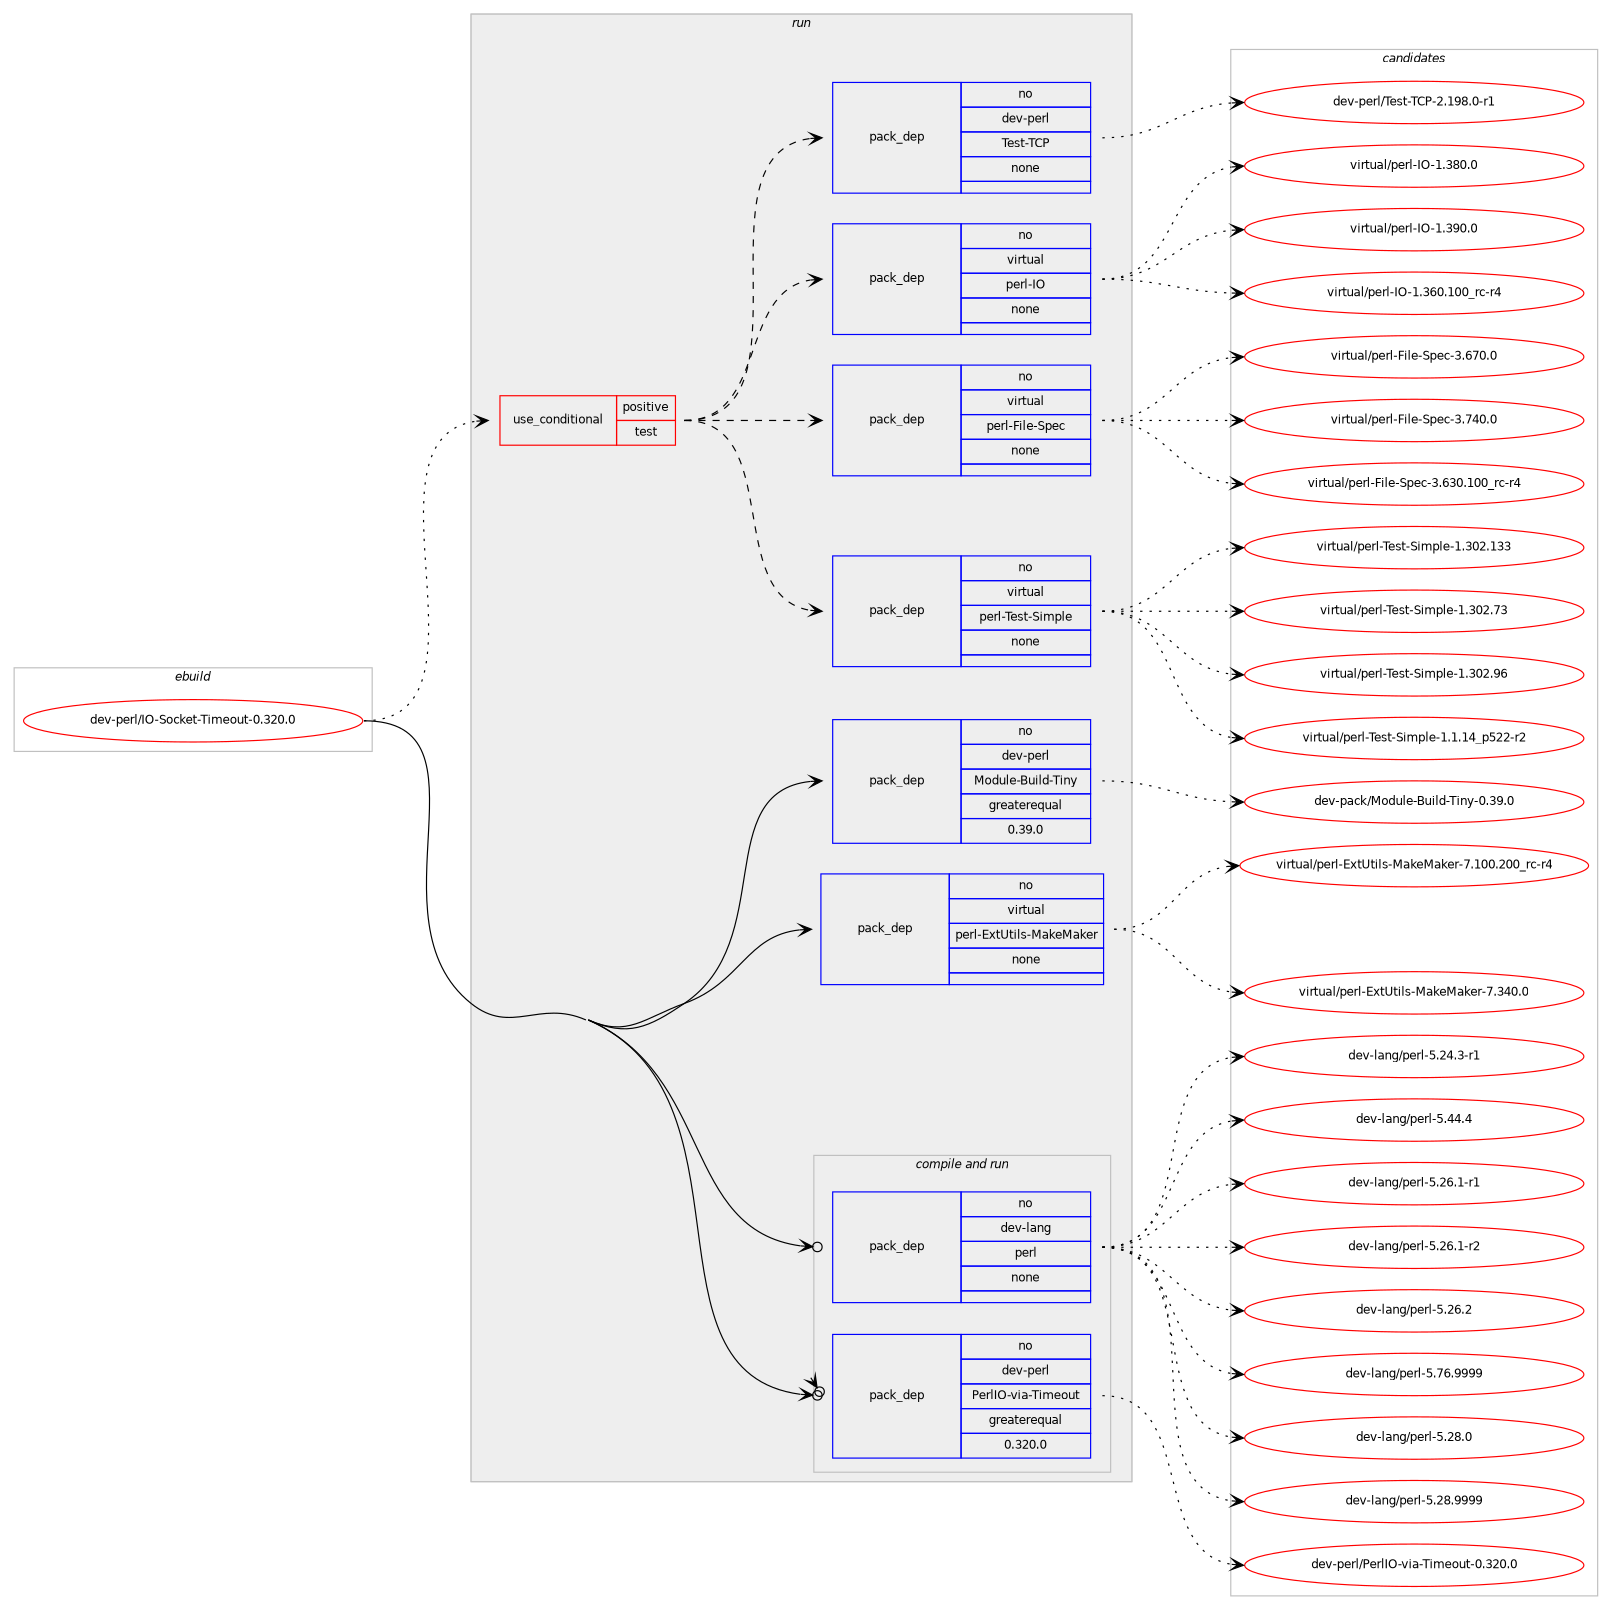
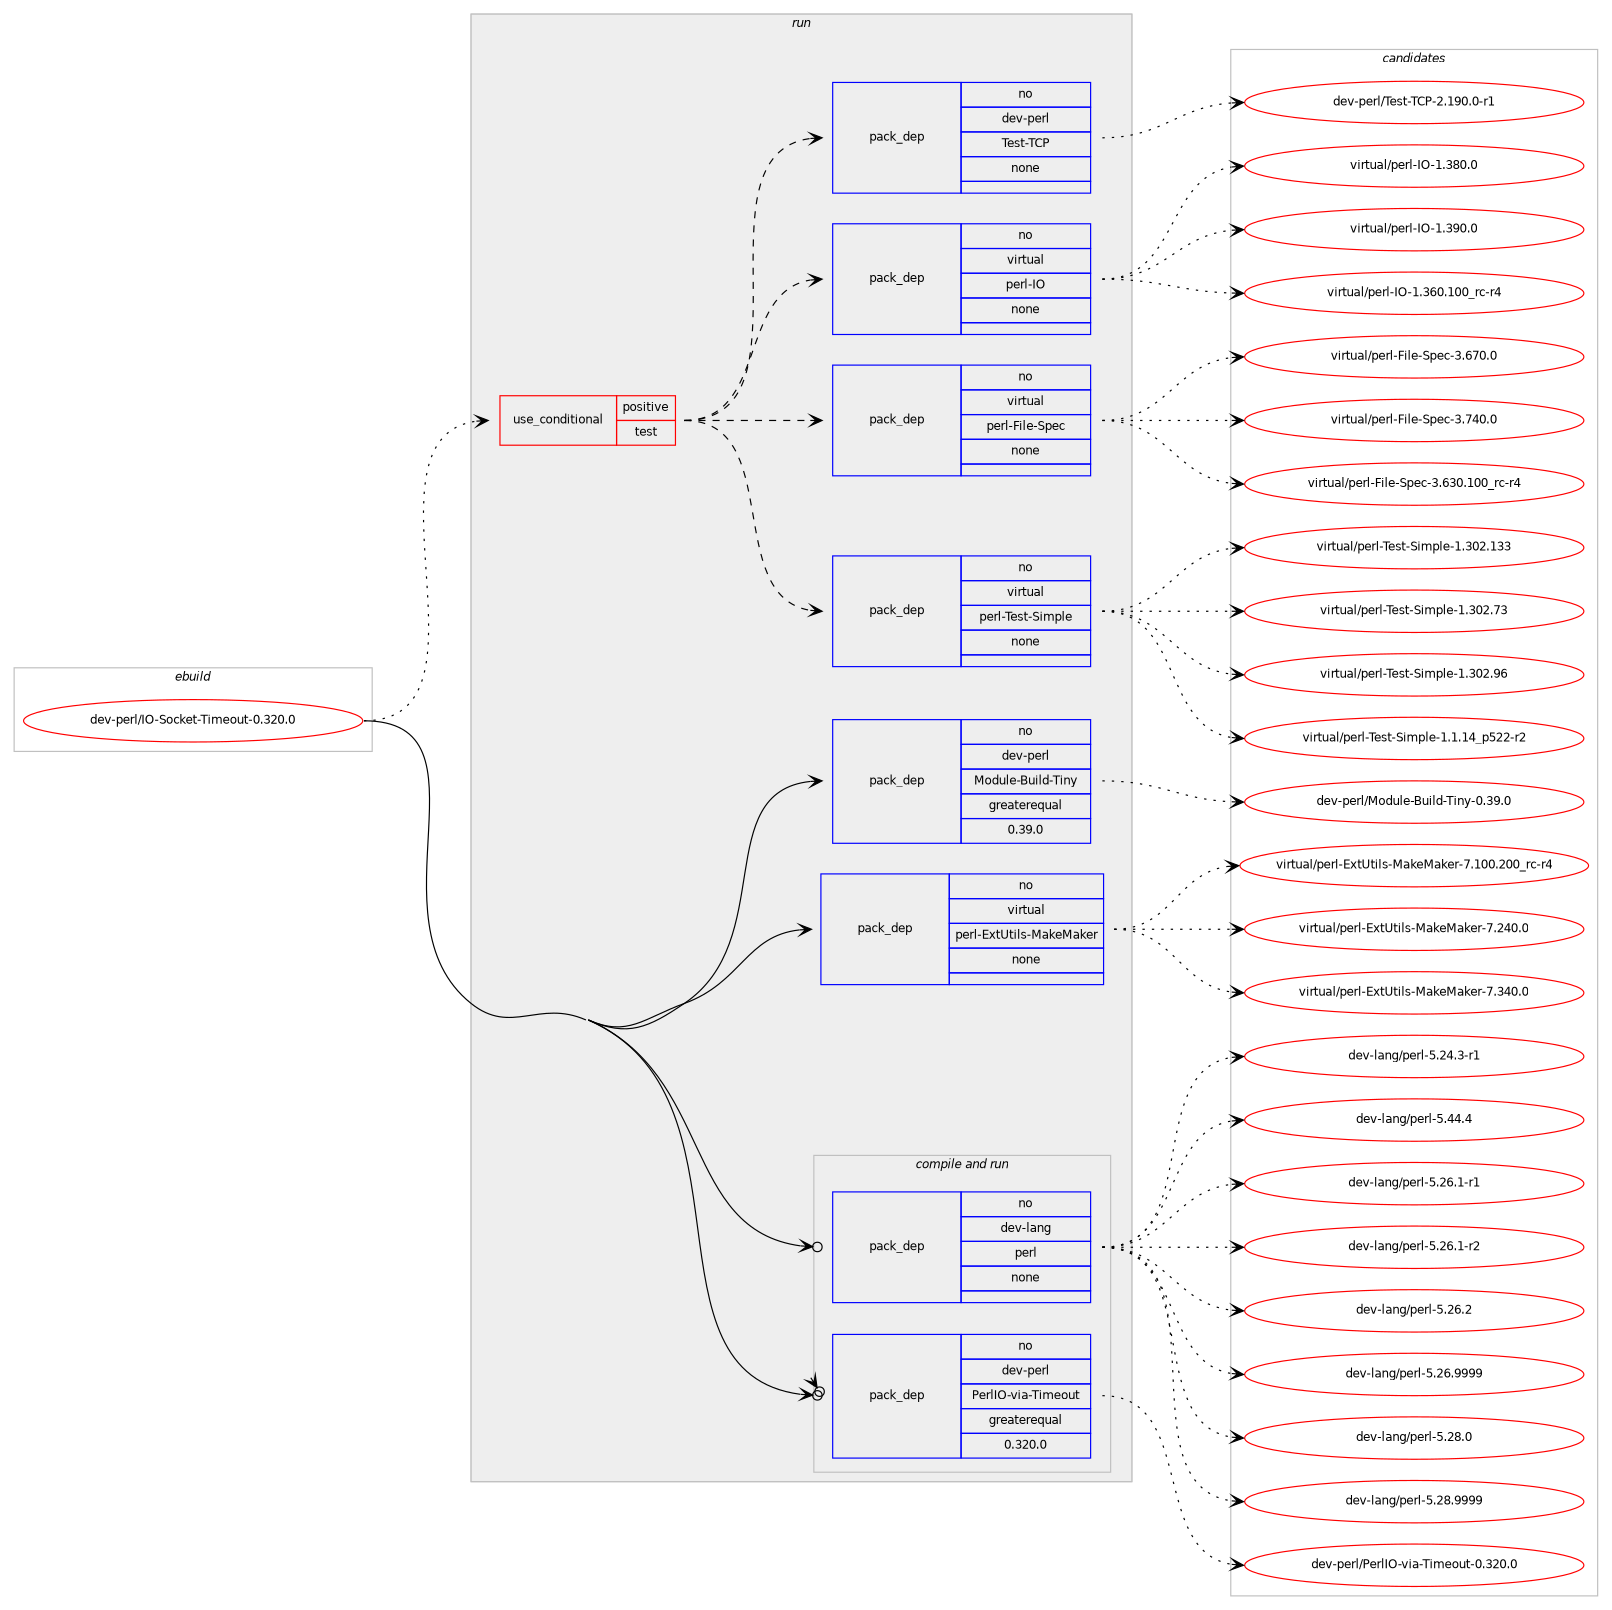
node "dev-perl/Test-TCP-2.198.0-r1": label "dev-perl/Test-TCP-2.198.0-r1" -> "dev-perl/Test-TCP-2.190.0-r1"
node "dev-pack/Module-Build-Tiny-0.39.0": label "dev-pack/Module-Build-Tiny-0.39.0" -> "dev-perl/Module-Build-Tiny-0.39.0"
node "virtual/perl-ExtUtils-MakeMaker-7.240.0": added
node "dev-lang/perl-5.76.9999": label "dev-lang/perl-5.76.9999" -> "dev-lang/perl-5.26.9999"
